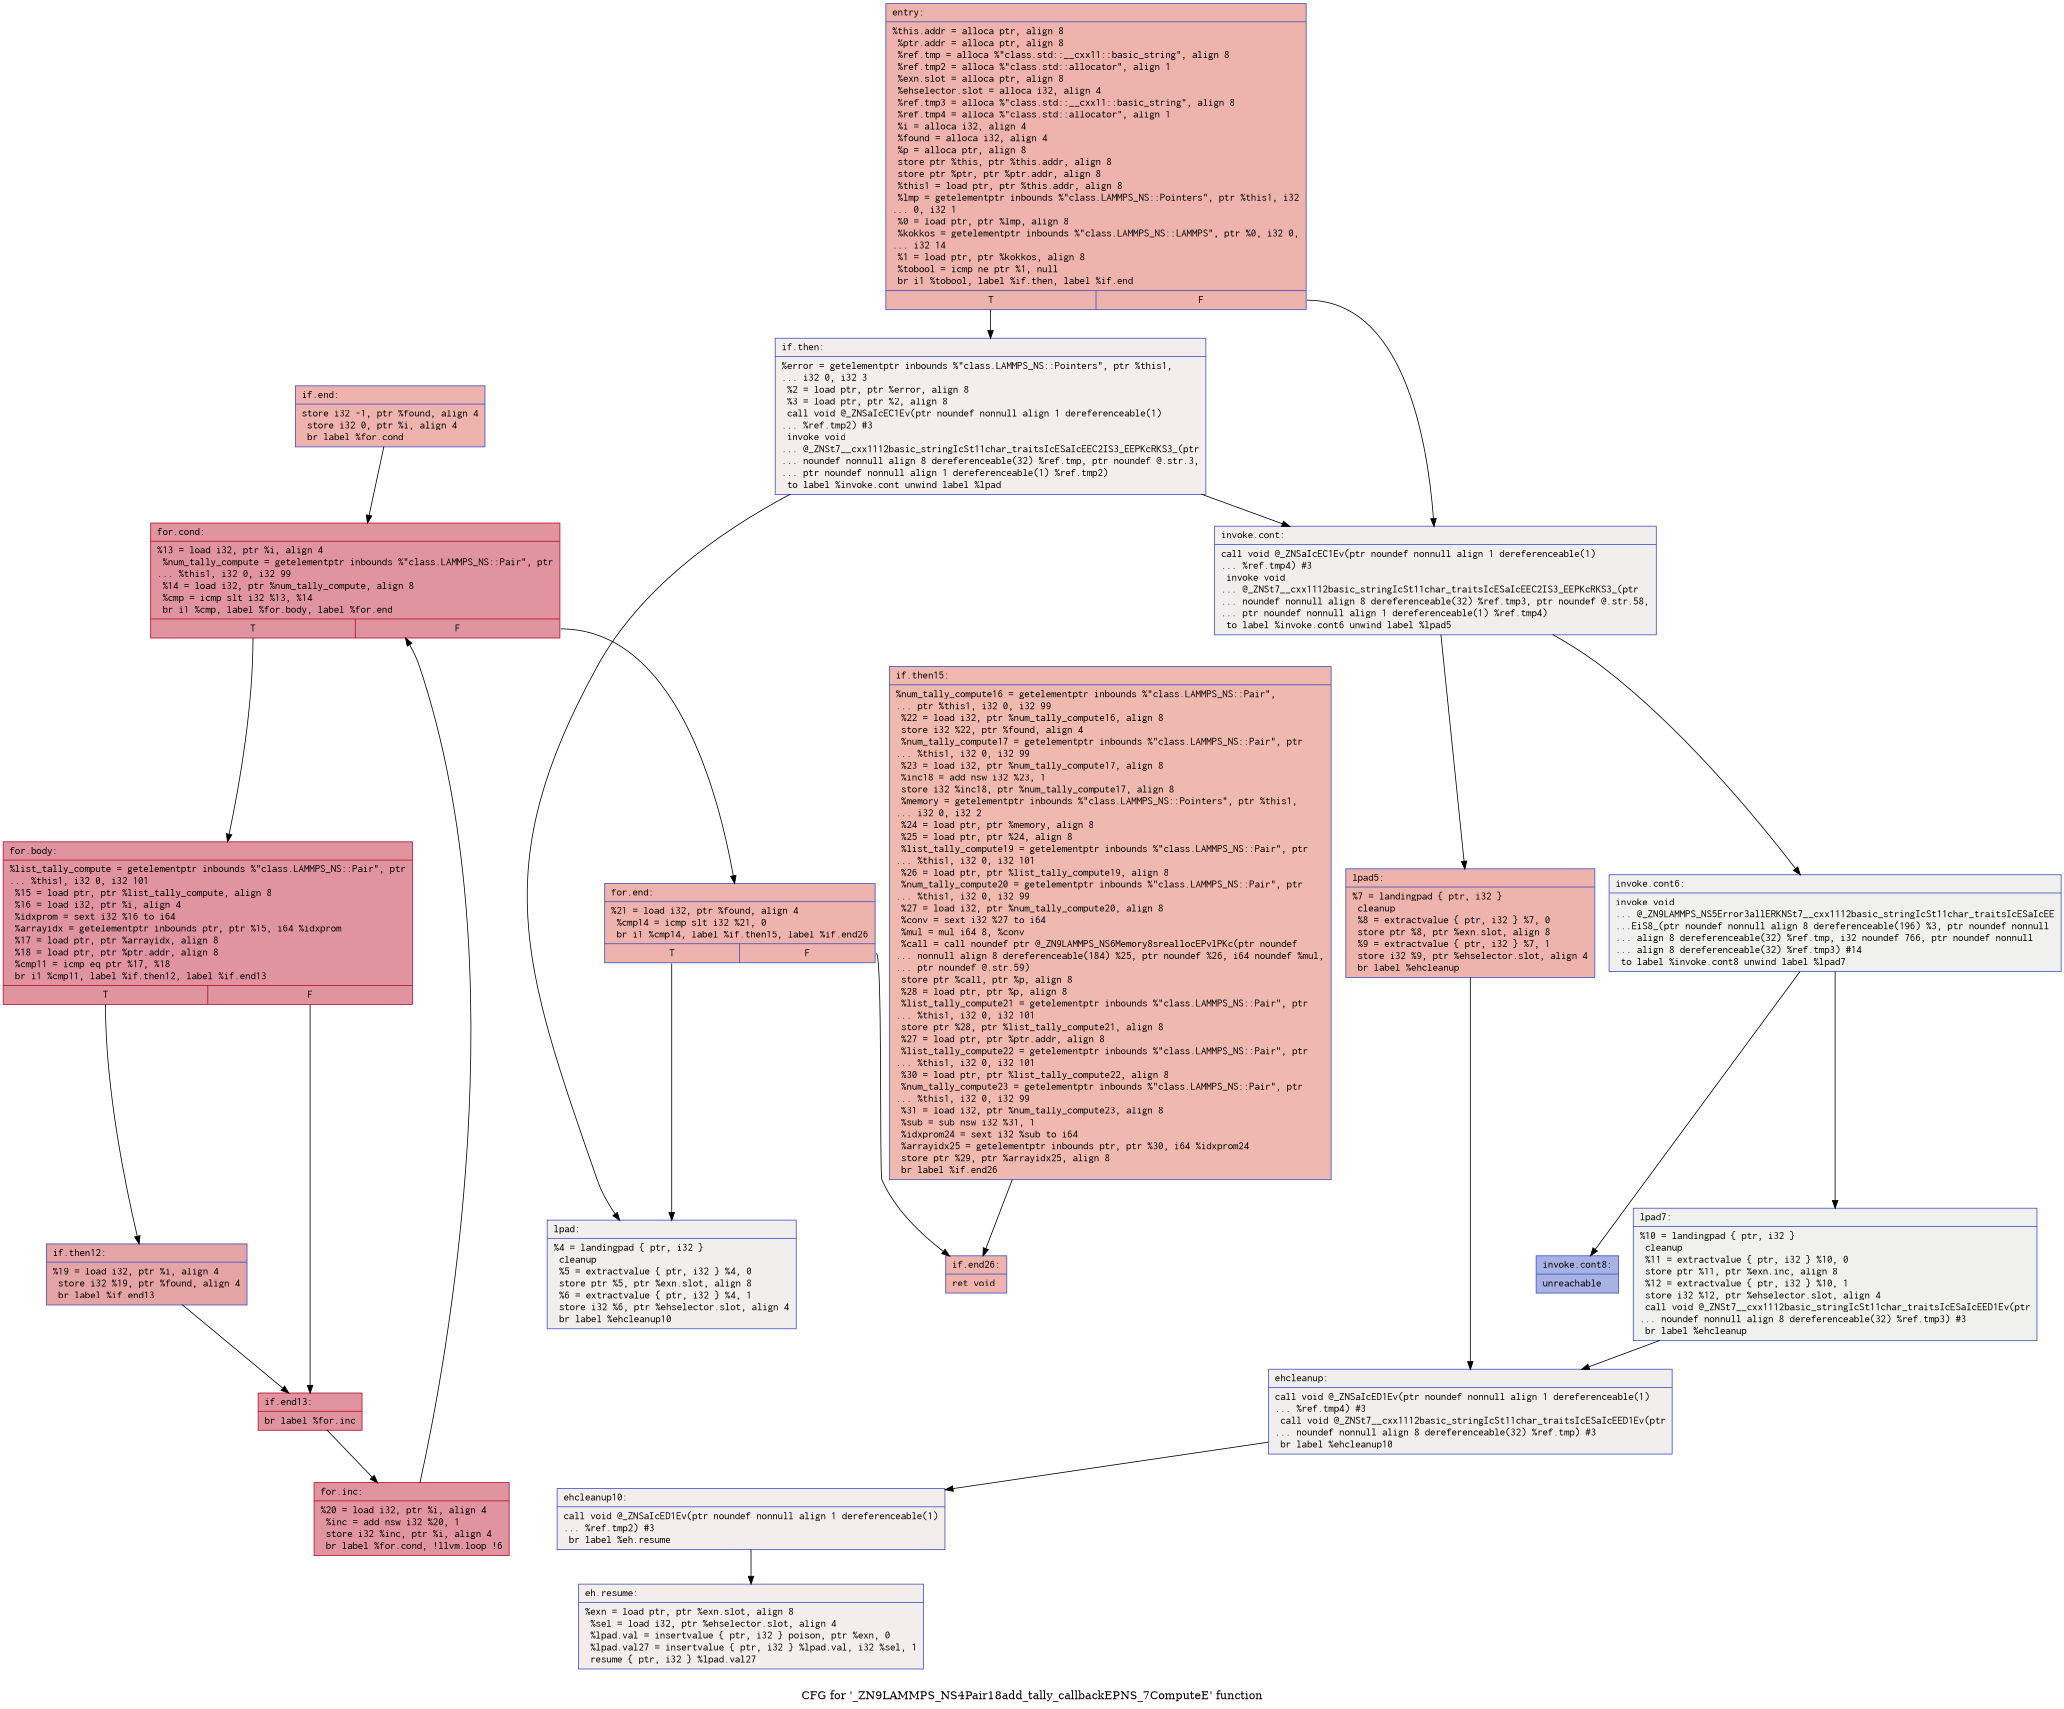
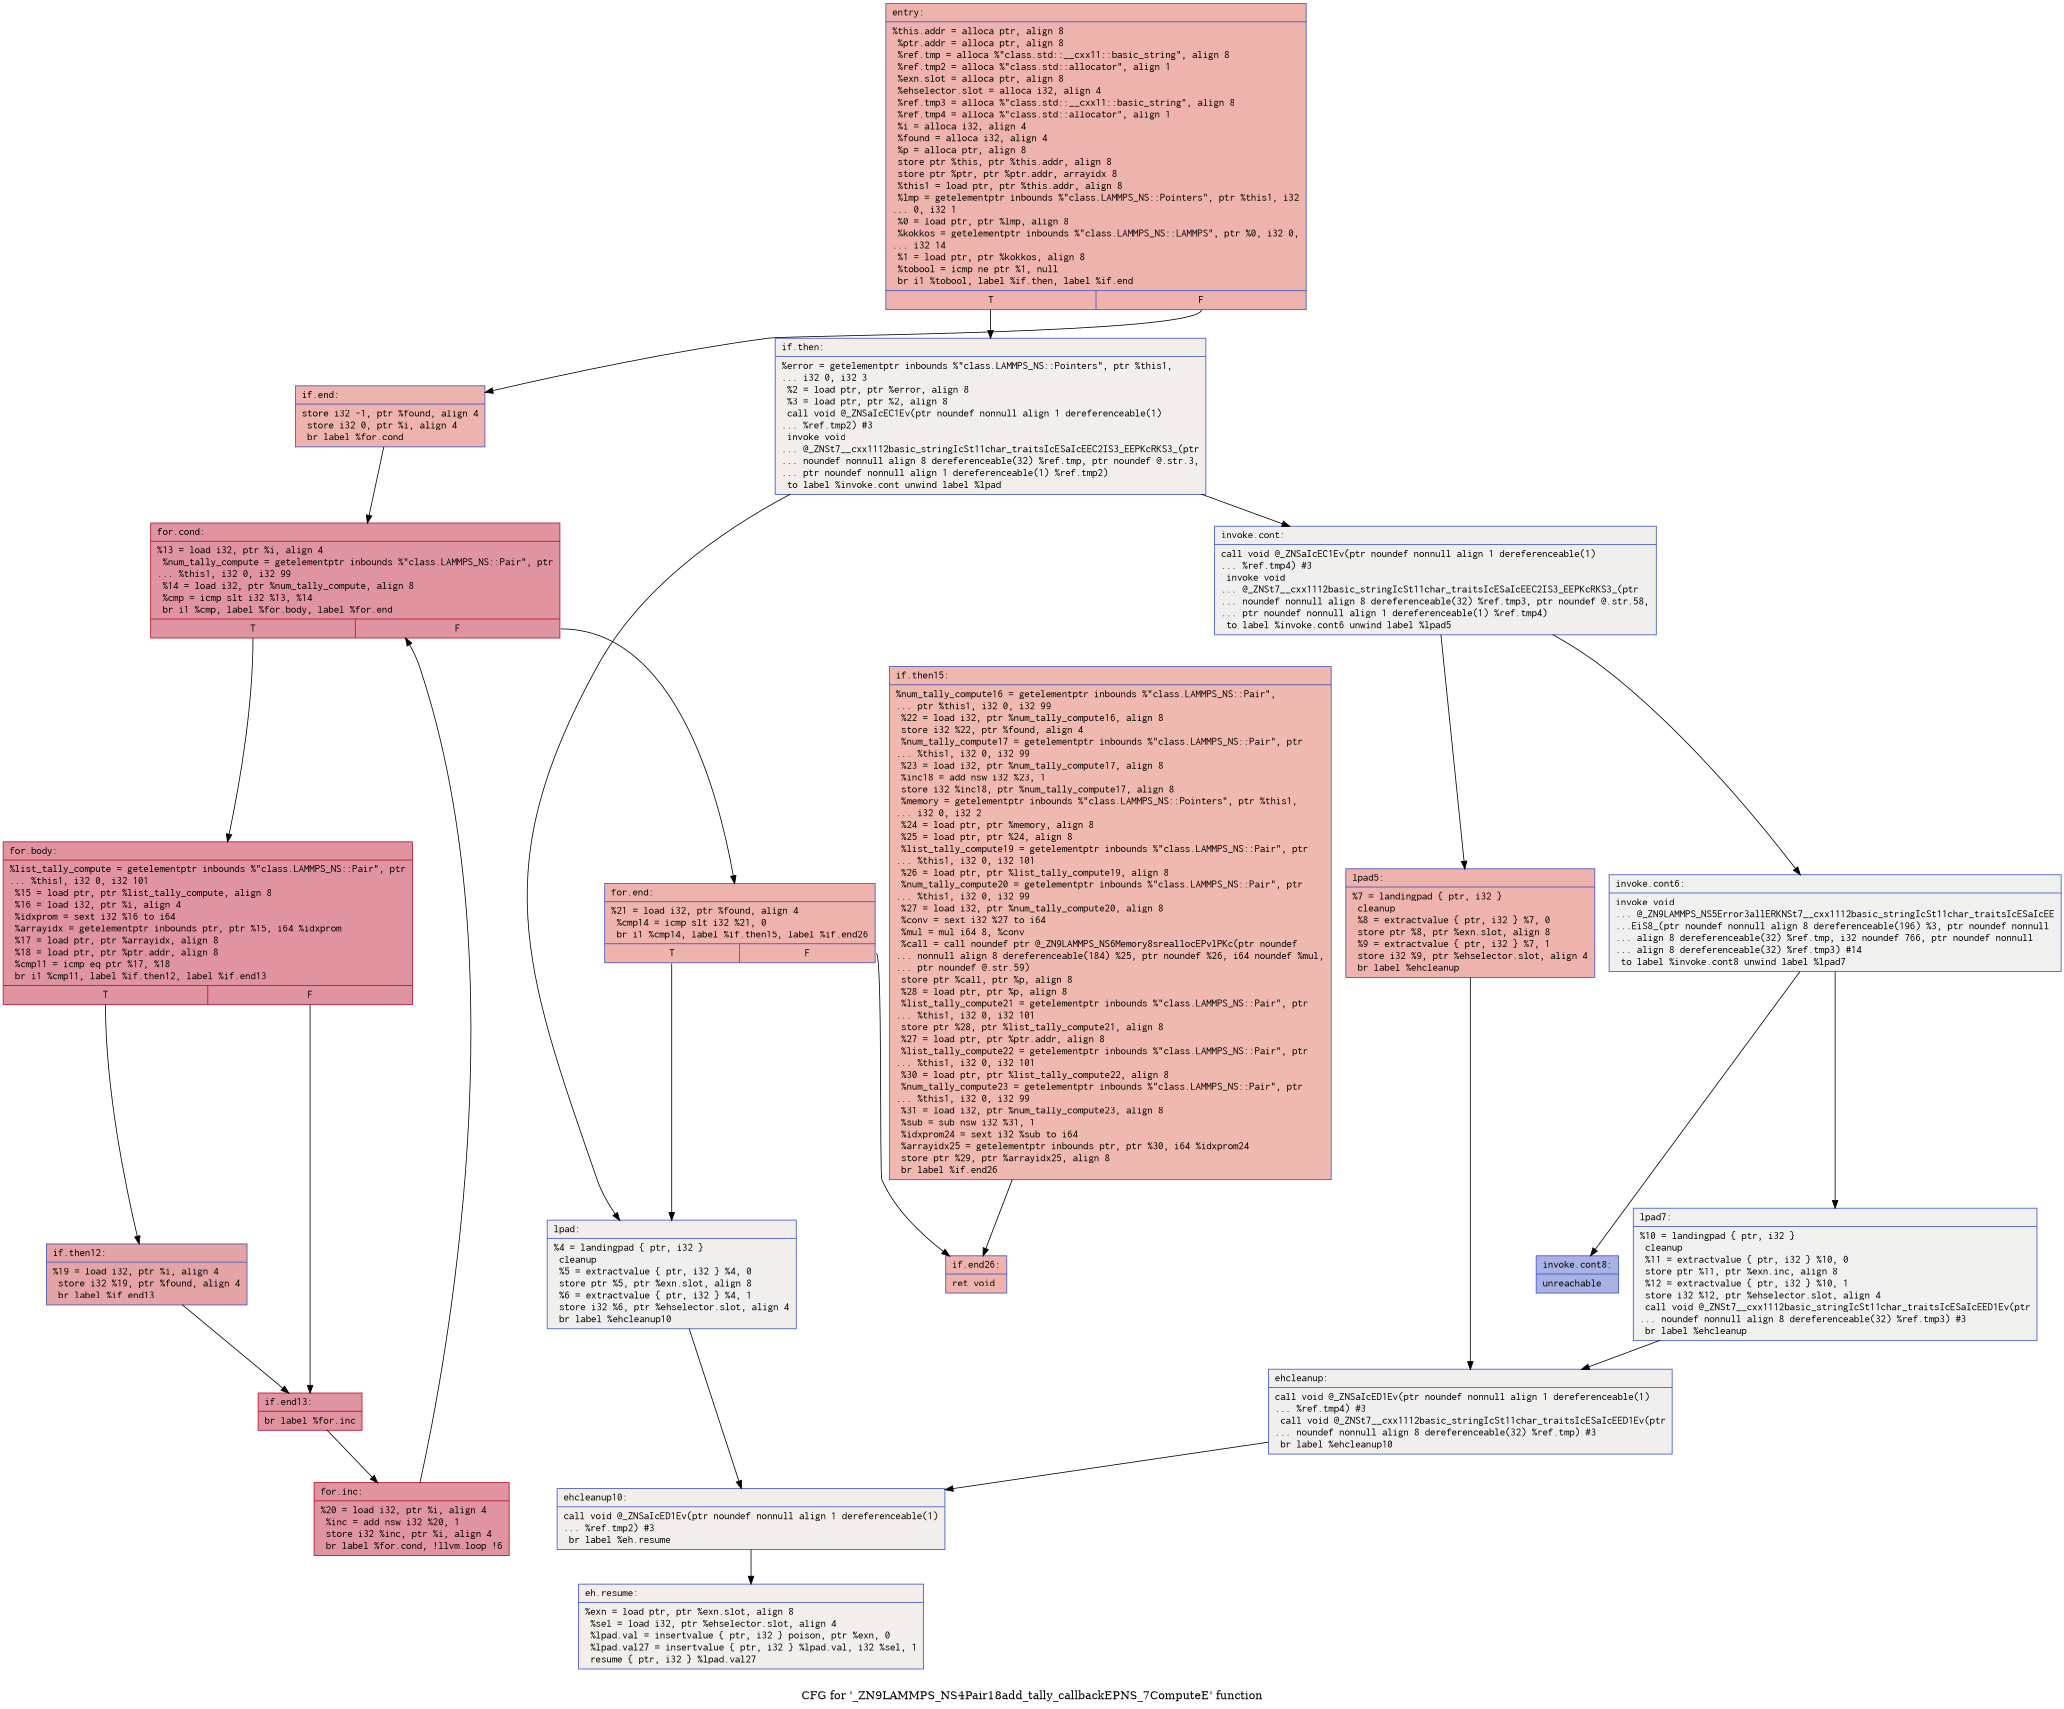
node "entry:": text "store ptr %ptr, ptr %ptr.addr, align 8" -> "store ptr %ptr, ptr %ptr.addr, arrayidx 8"
edge "entry:" -> "invoke.cont:": now "entry:" -> "if.end:"
edge "lpad:" -> "ehcleanup10:": added
